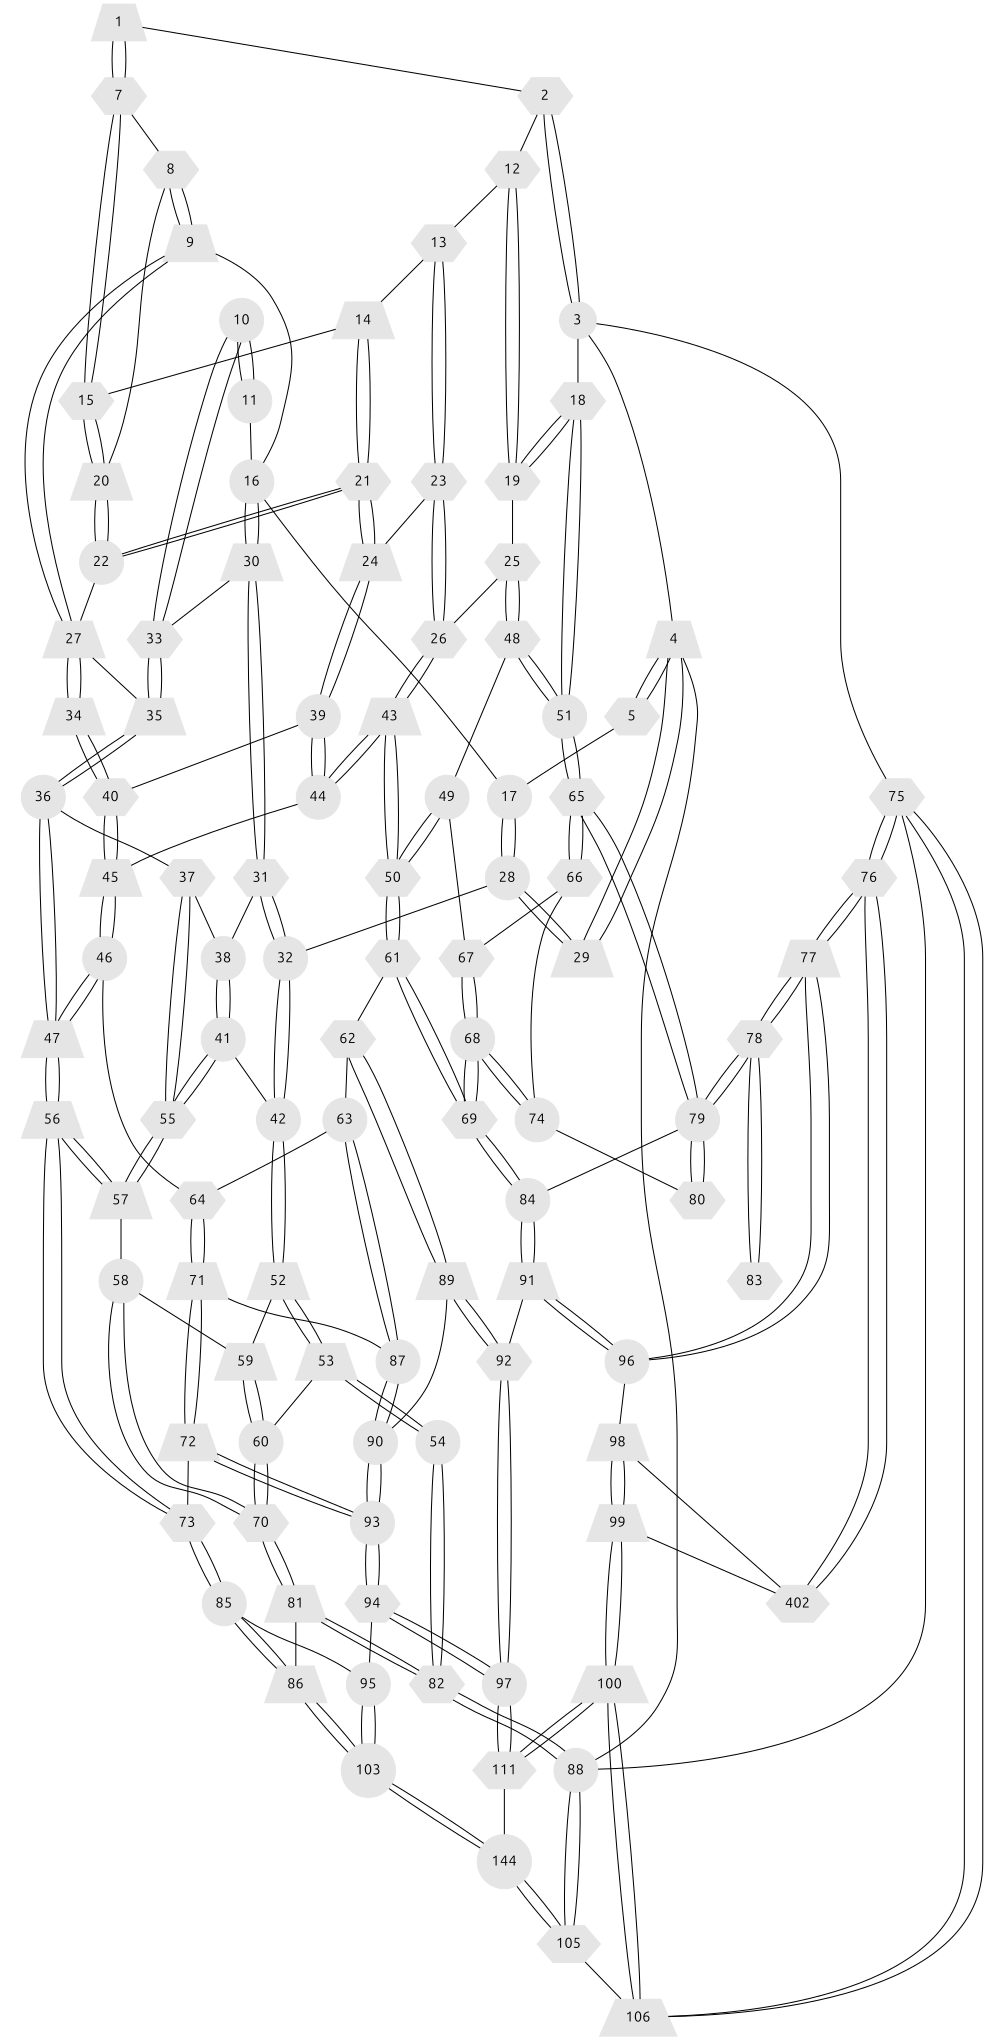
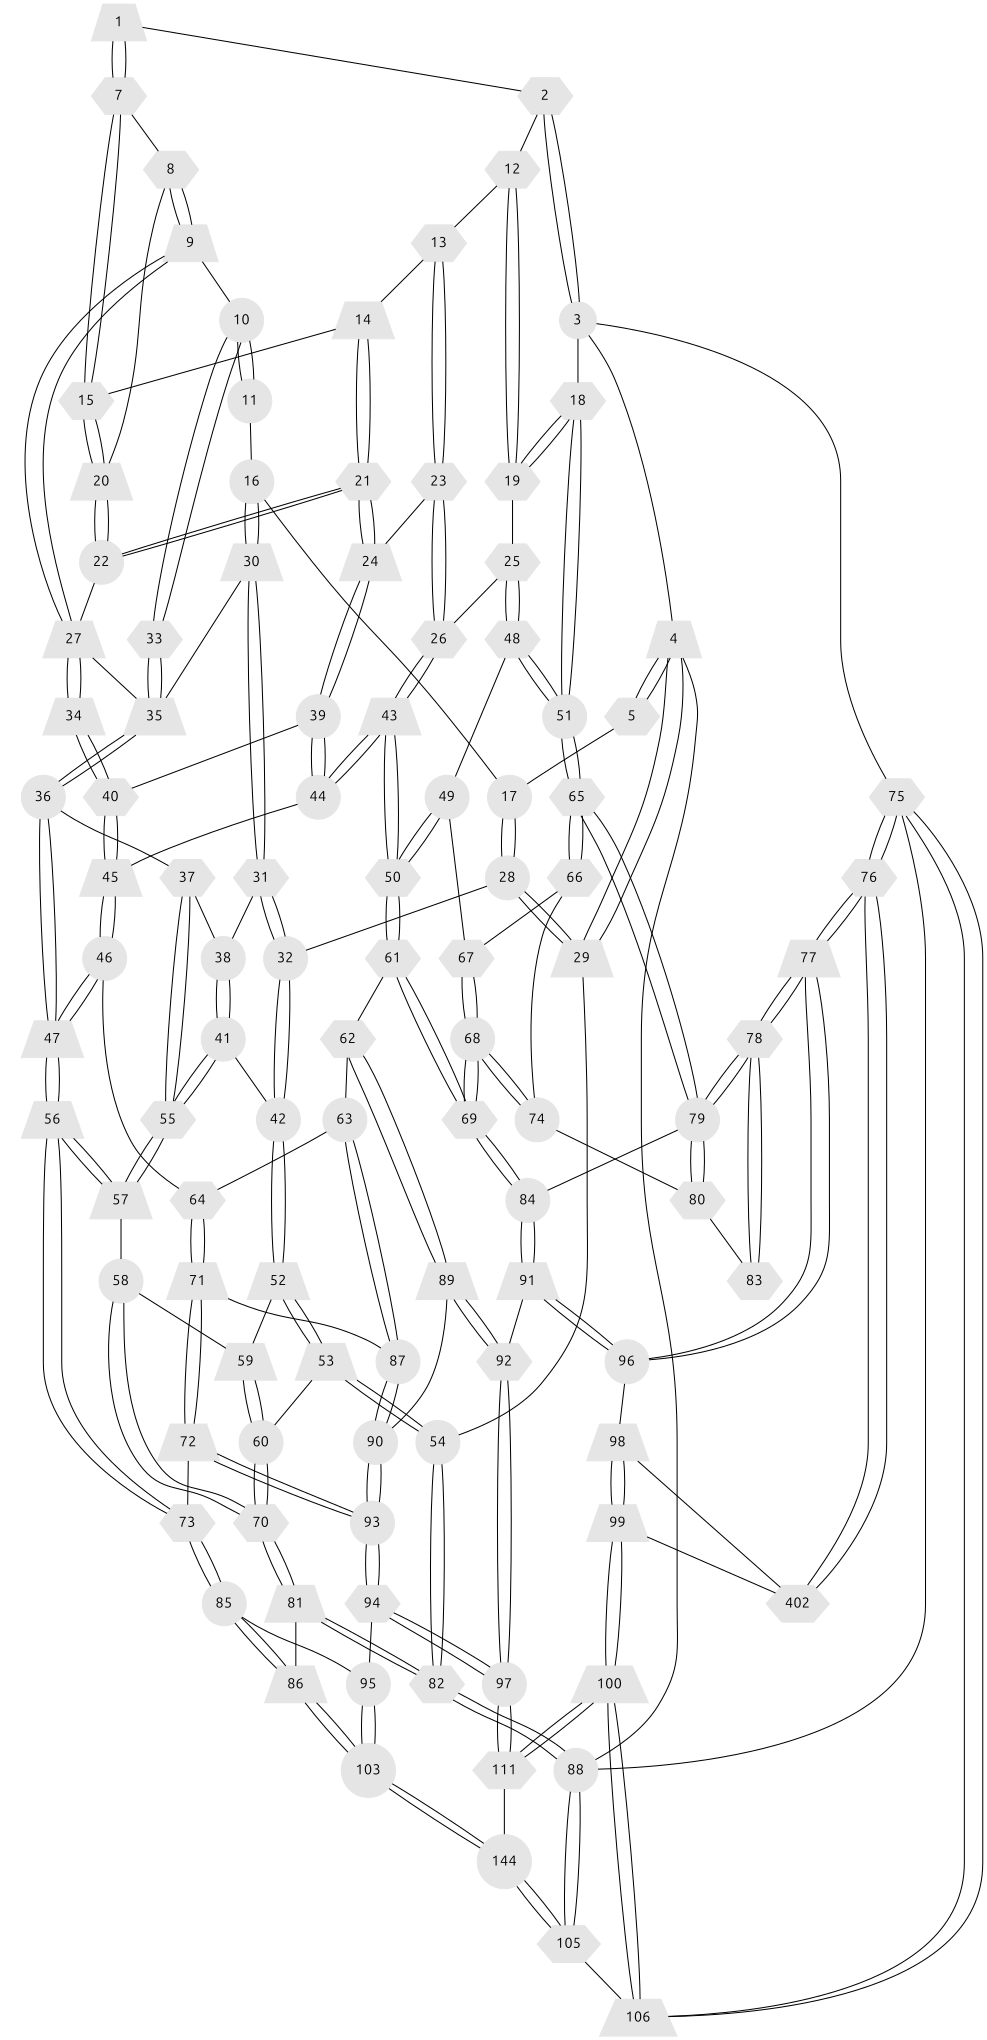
edge "9" -- "16": now "9" -- "10"
edge "30" -- "33": now "30" -- "35"
edge "29" -- "54": added
edge "80" -- "83": added
